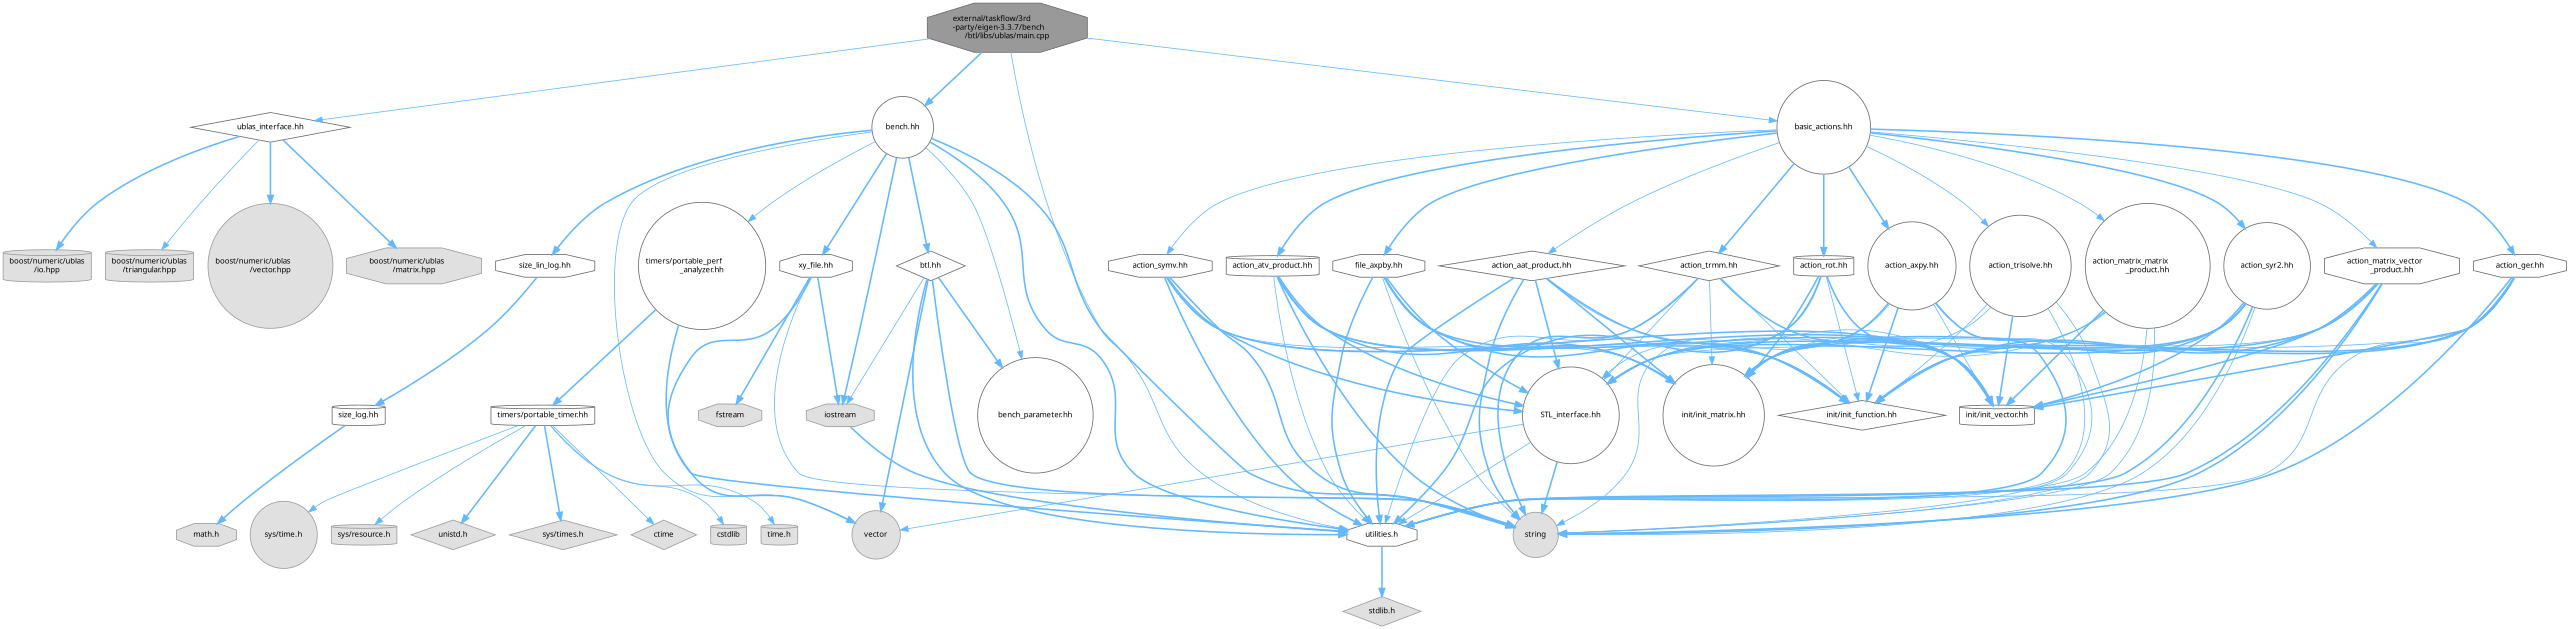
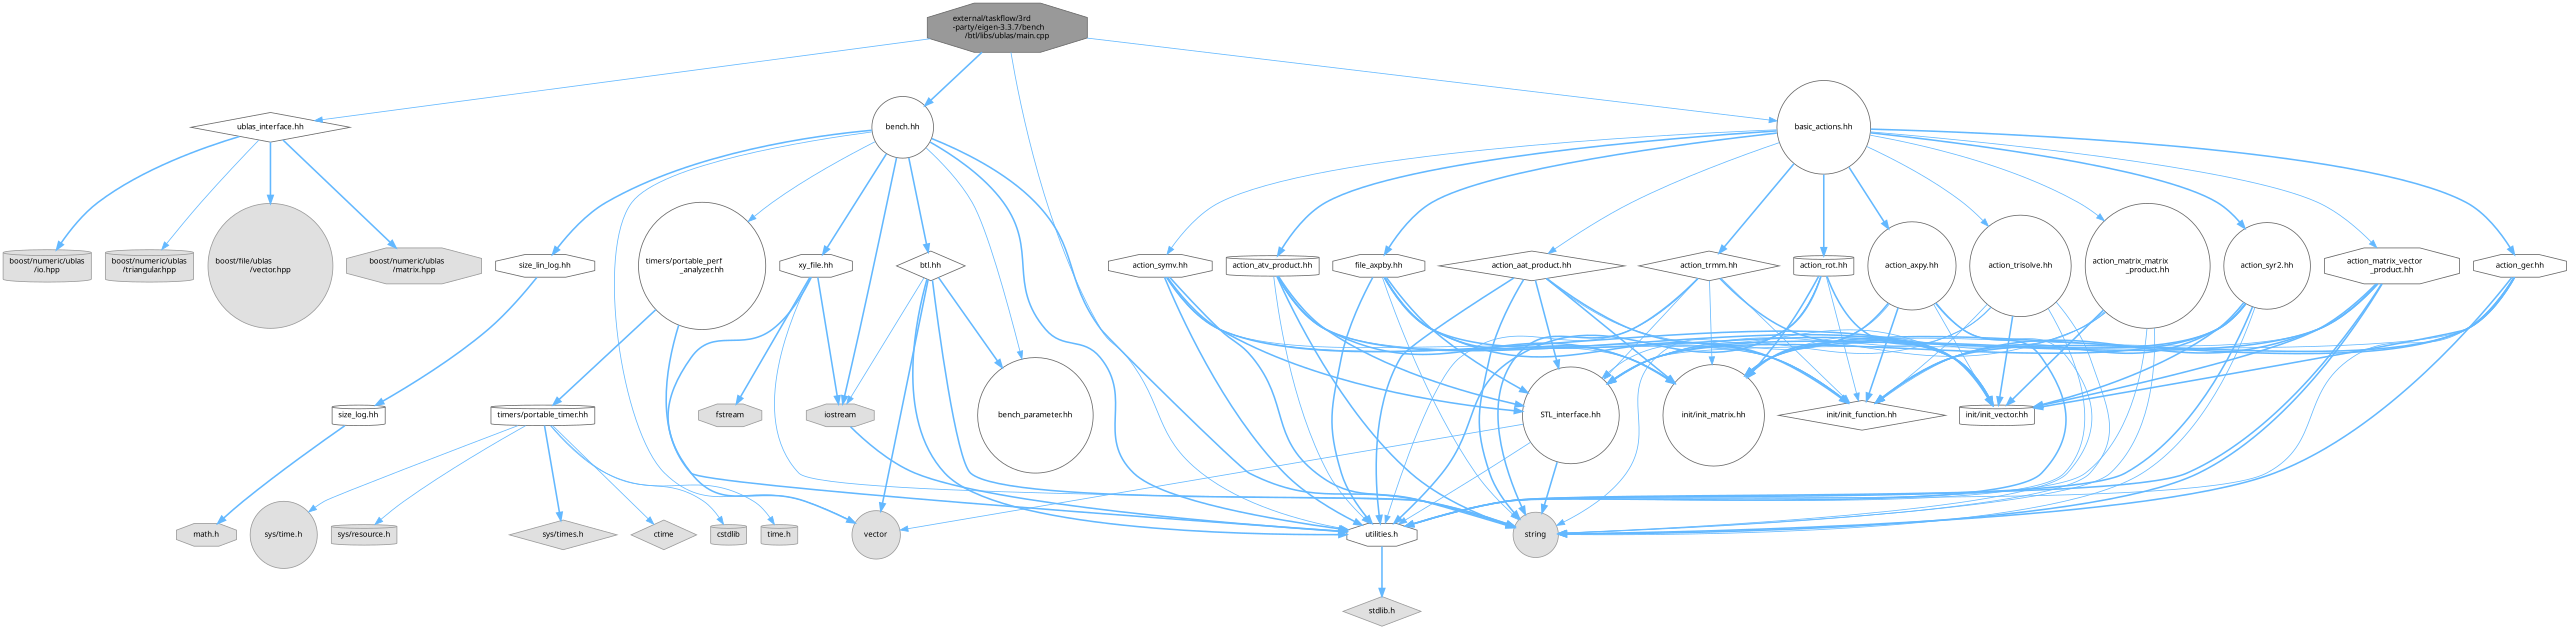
node "boost/numeric/ublas /vector.hpp": label "boost/numeric/ublas /vector.hpp" -> "boost/file/ublas /vector.hpp"
edge "action_trisolve.hh" -> "STL_interface.hh": added
node "unistd.h": removed
